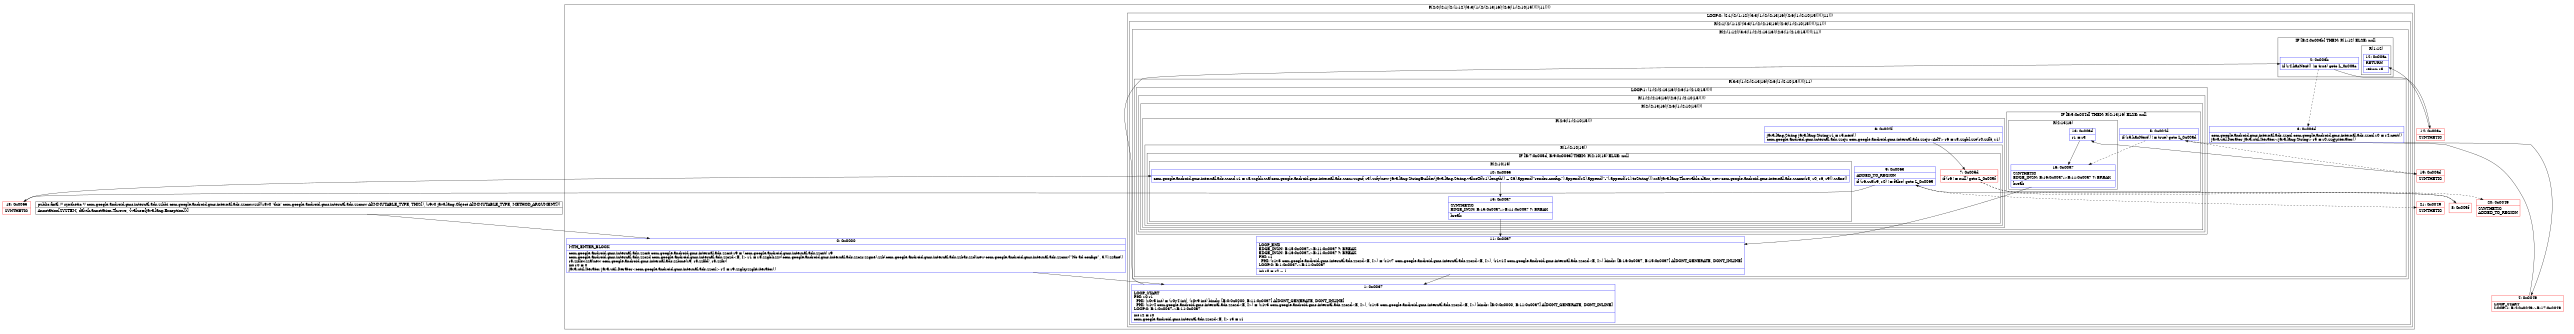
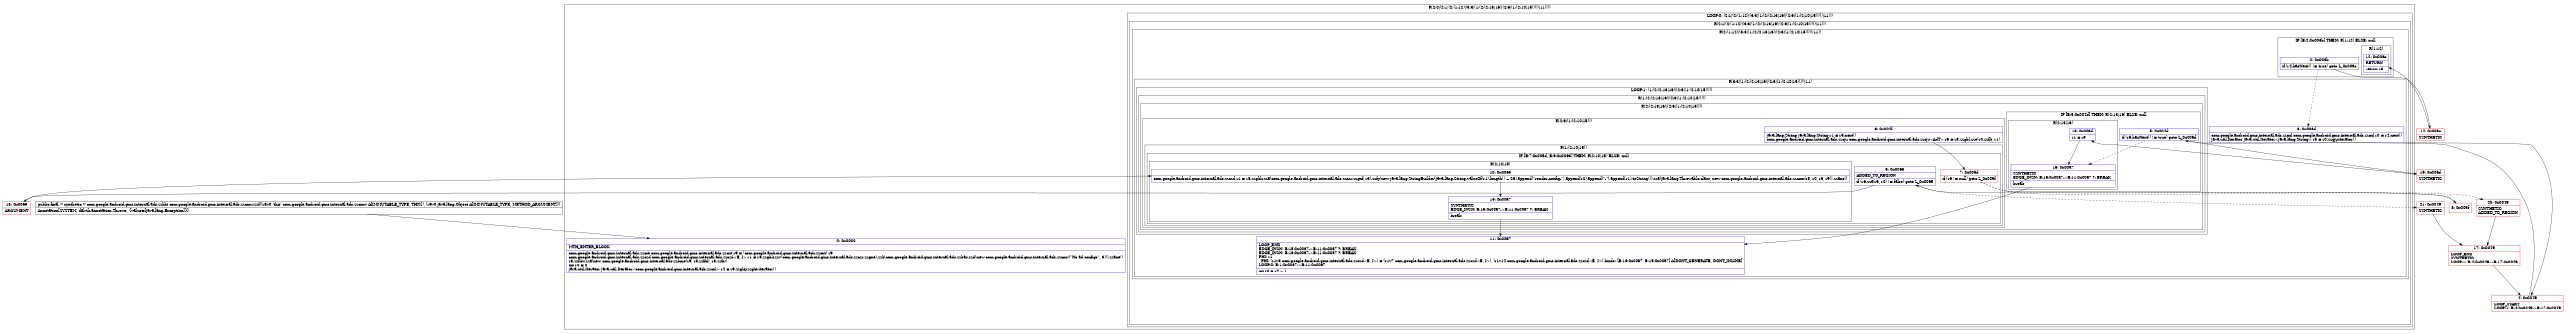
edge "5: 0x004d" -> "19: 0x00ad": style dashed -> solid
node "18: 0x0065": text "SYNTHETIC" -> "ARGUMENT"
node "17: 0x0049": added
node "1: 0x0037": removed
